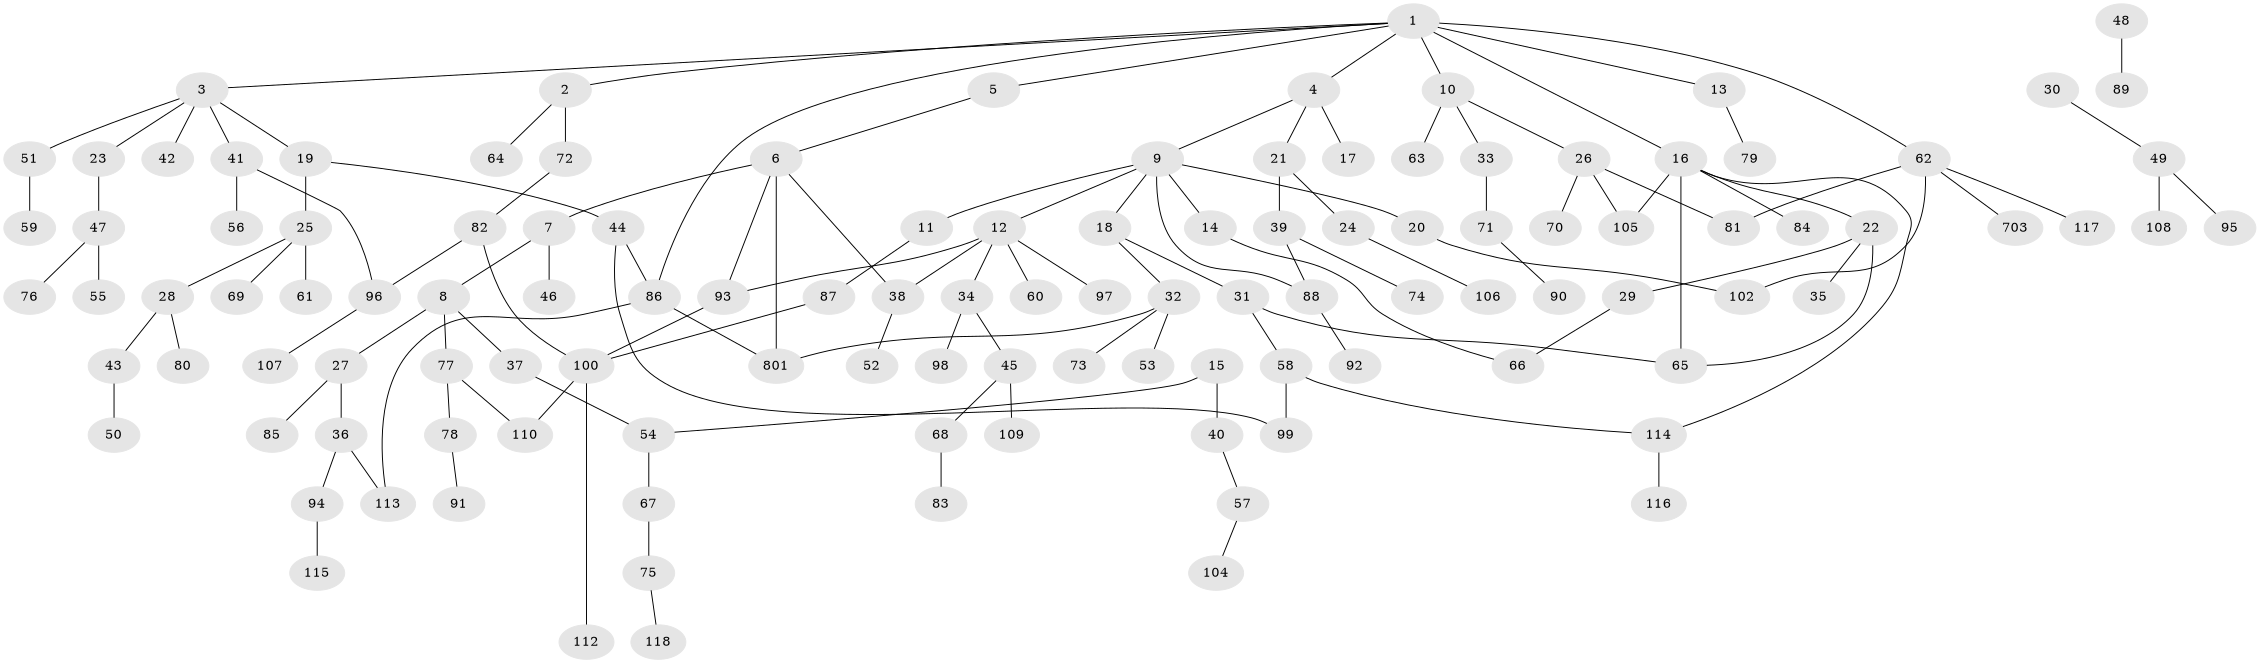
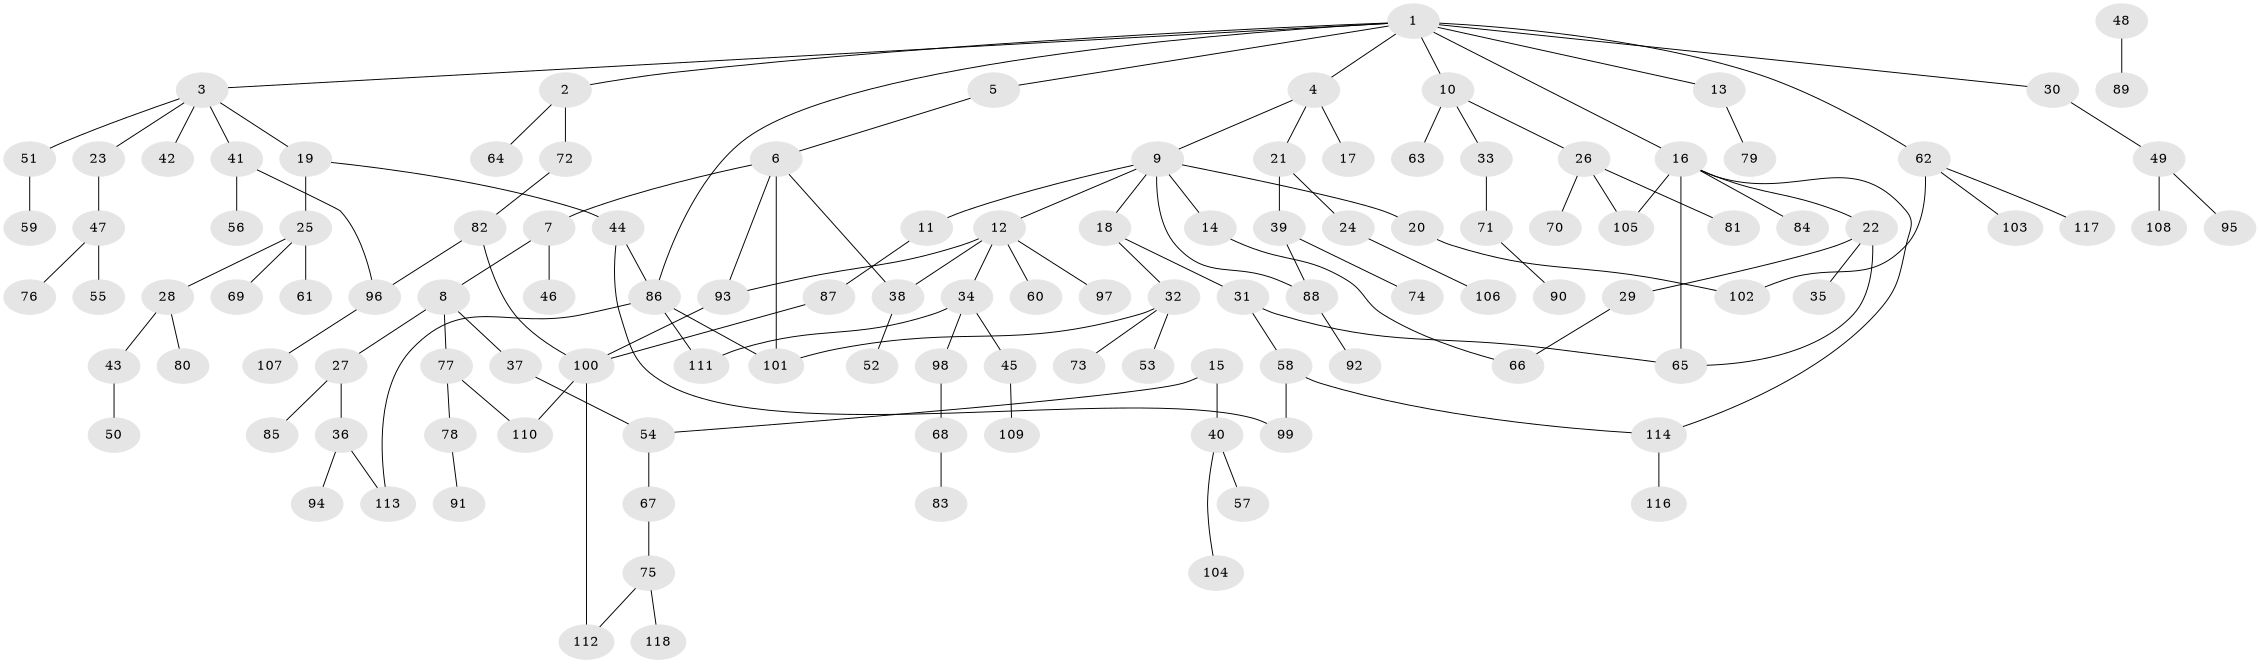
edge "1" -- "30": added
edge "62" -- "81": removed
node "703": label "703" -> "103"
node "111": added
node "801": label "801" -> "101"
edge "45" -- "68": now "98" -- "68"
edge "57" -- "104": now "40" -- "104"
node "115": removed
edge "75" -- "112": added
